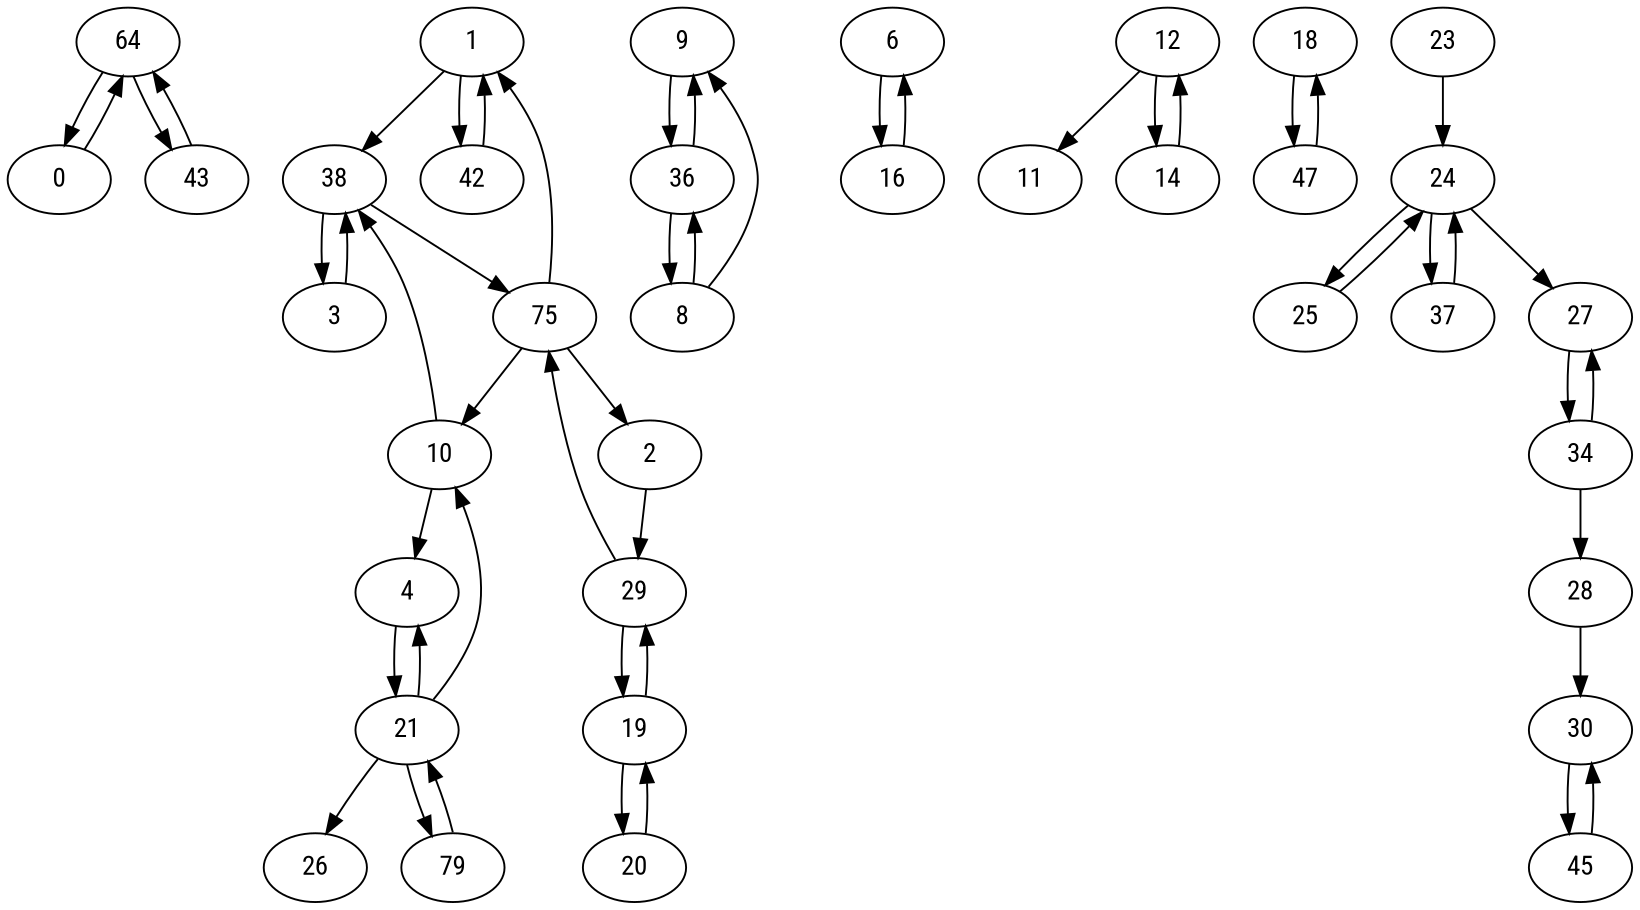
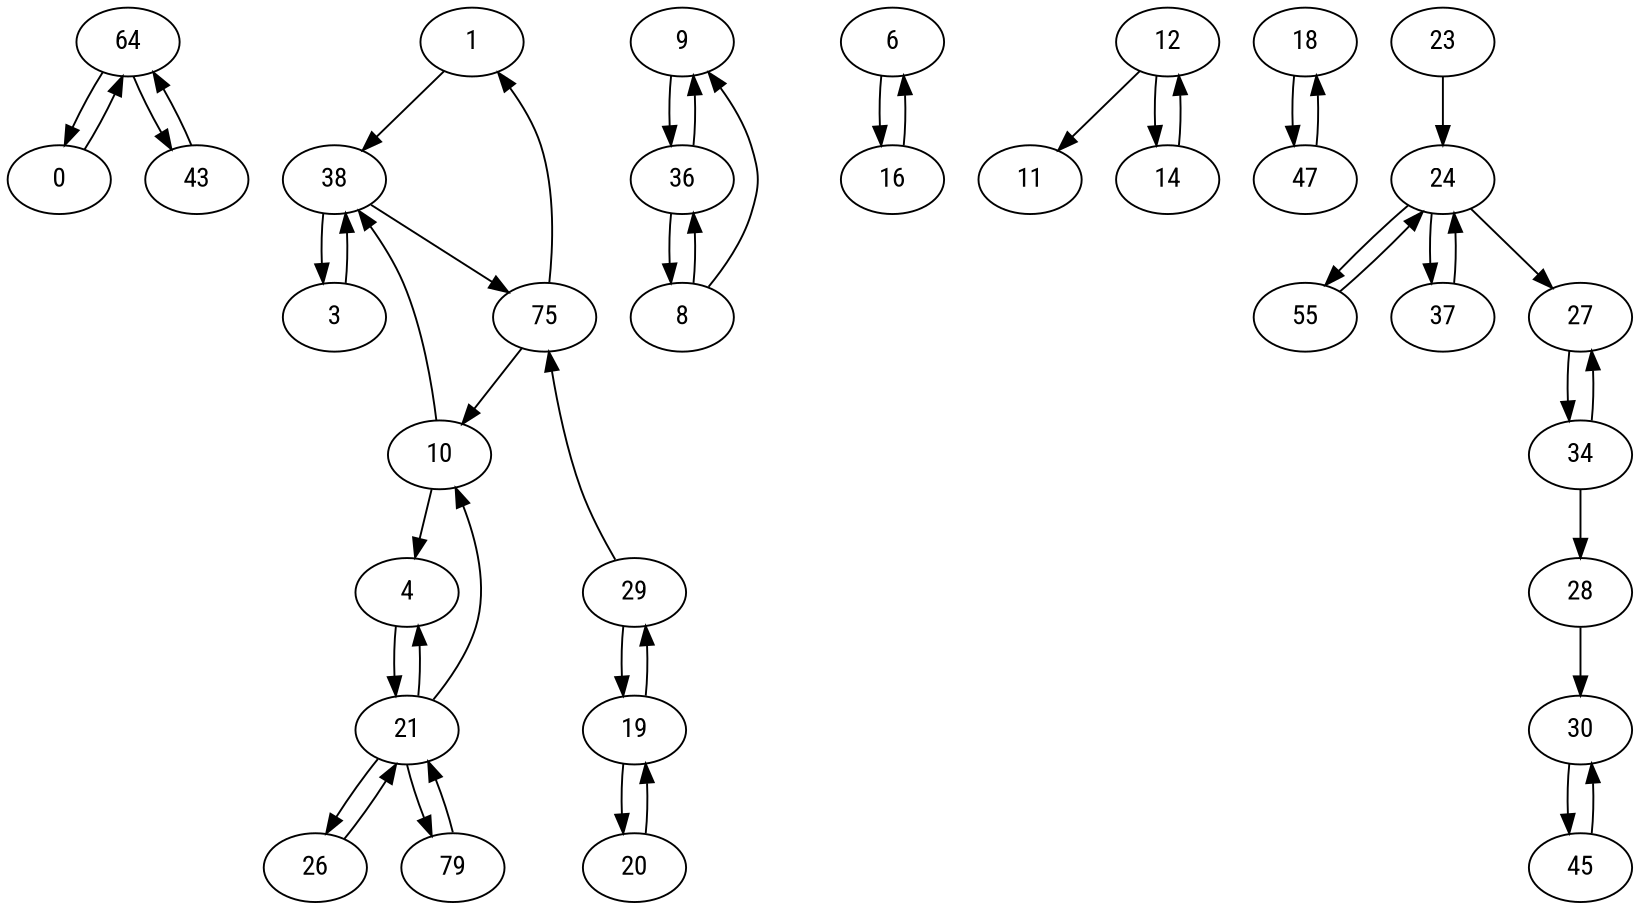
node "42": removed
node "25": label "25" -> "55"
node "2": removed
edge "26" -> "21": added
